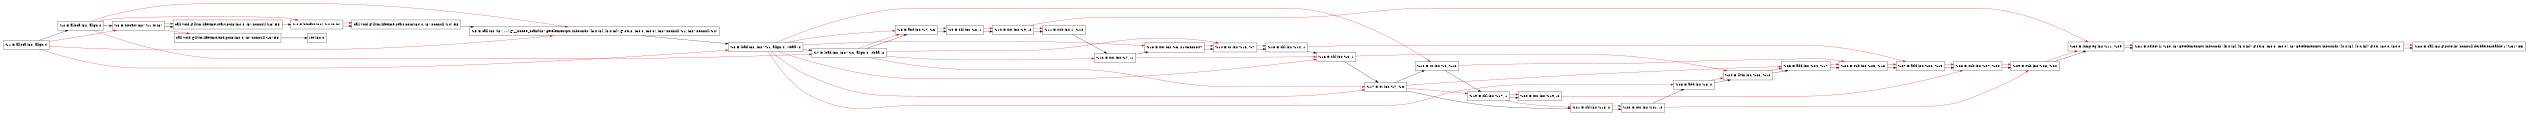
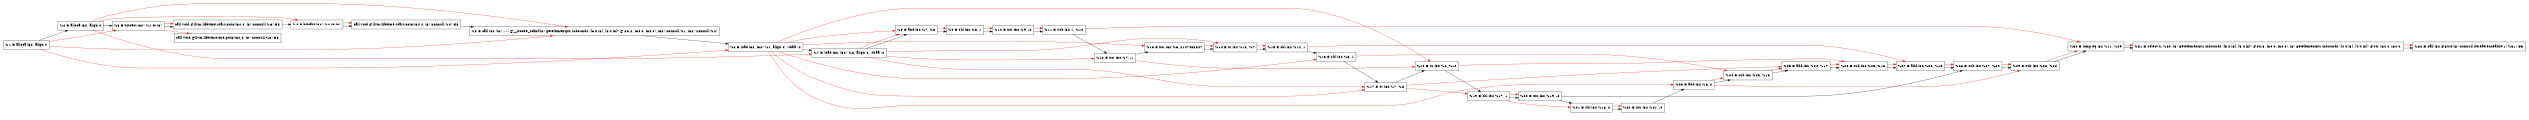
edge "%10 = xor i32 %9, -2" -> "%30 = icmp eq i32 %11, %29": now "%11 = sub i32 1, %10" -> "%30 = icmp eq i32 %11, %29"
node "ret i32 0": removed
node "%13 = xor i32 %6, 2146483647": label "%13 = xor i32 %6, 2146483647" -> "%13 = xor i32 %6, 2147483647"
edge "%12 = xor i32 %7, -1" -> "%16 = shl i32 %6, 1": now "%12 = xor i32 %7, -1" -> "%18 = or i32 %6, %12"
node "%24 = llvm i32 %23, %16": label "%24 = llvm i32 %23, %16" -> "%24 = sub i32 %23, %16"
edge "%20 = xor i32 %19, -2" -> "%28 = sub i32 %27, %20": color red -> black
edge "%17 = or i32 %7, %6" -> "%21 = shl i32 %18, 2": now "%20 = xor i32 %19, -2" -> "%21 = shl i32 %18, 2"
edge "%22 = xor i32 %21, -4" -> "%29 = sub i32 %28, %22": now "%23 = add i32 %6, 2" -> "%29 = sub i32 %28, %22"
